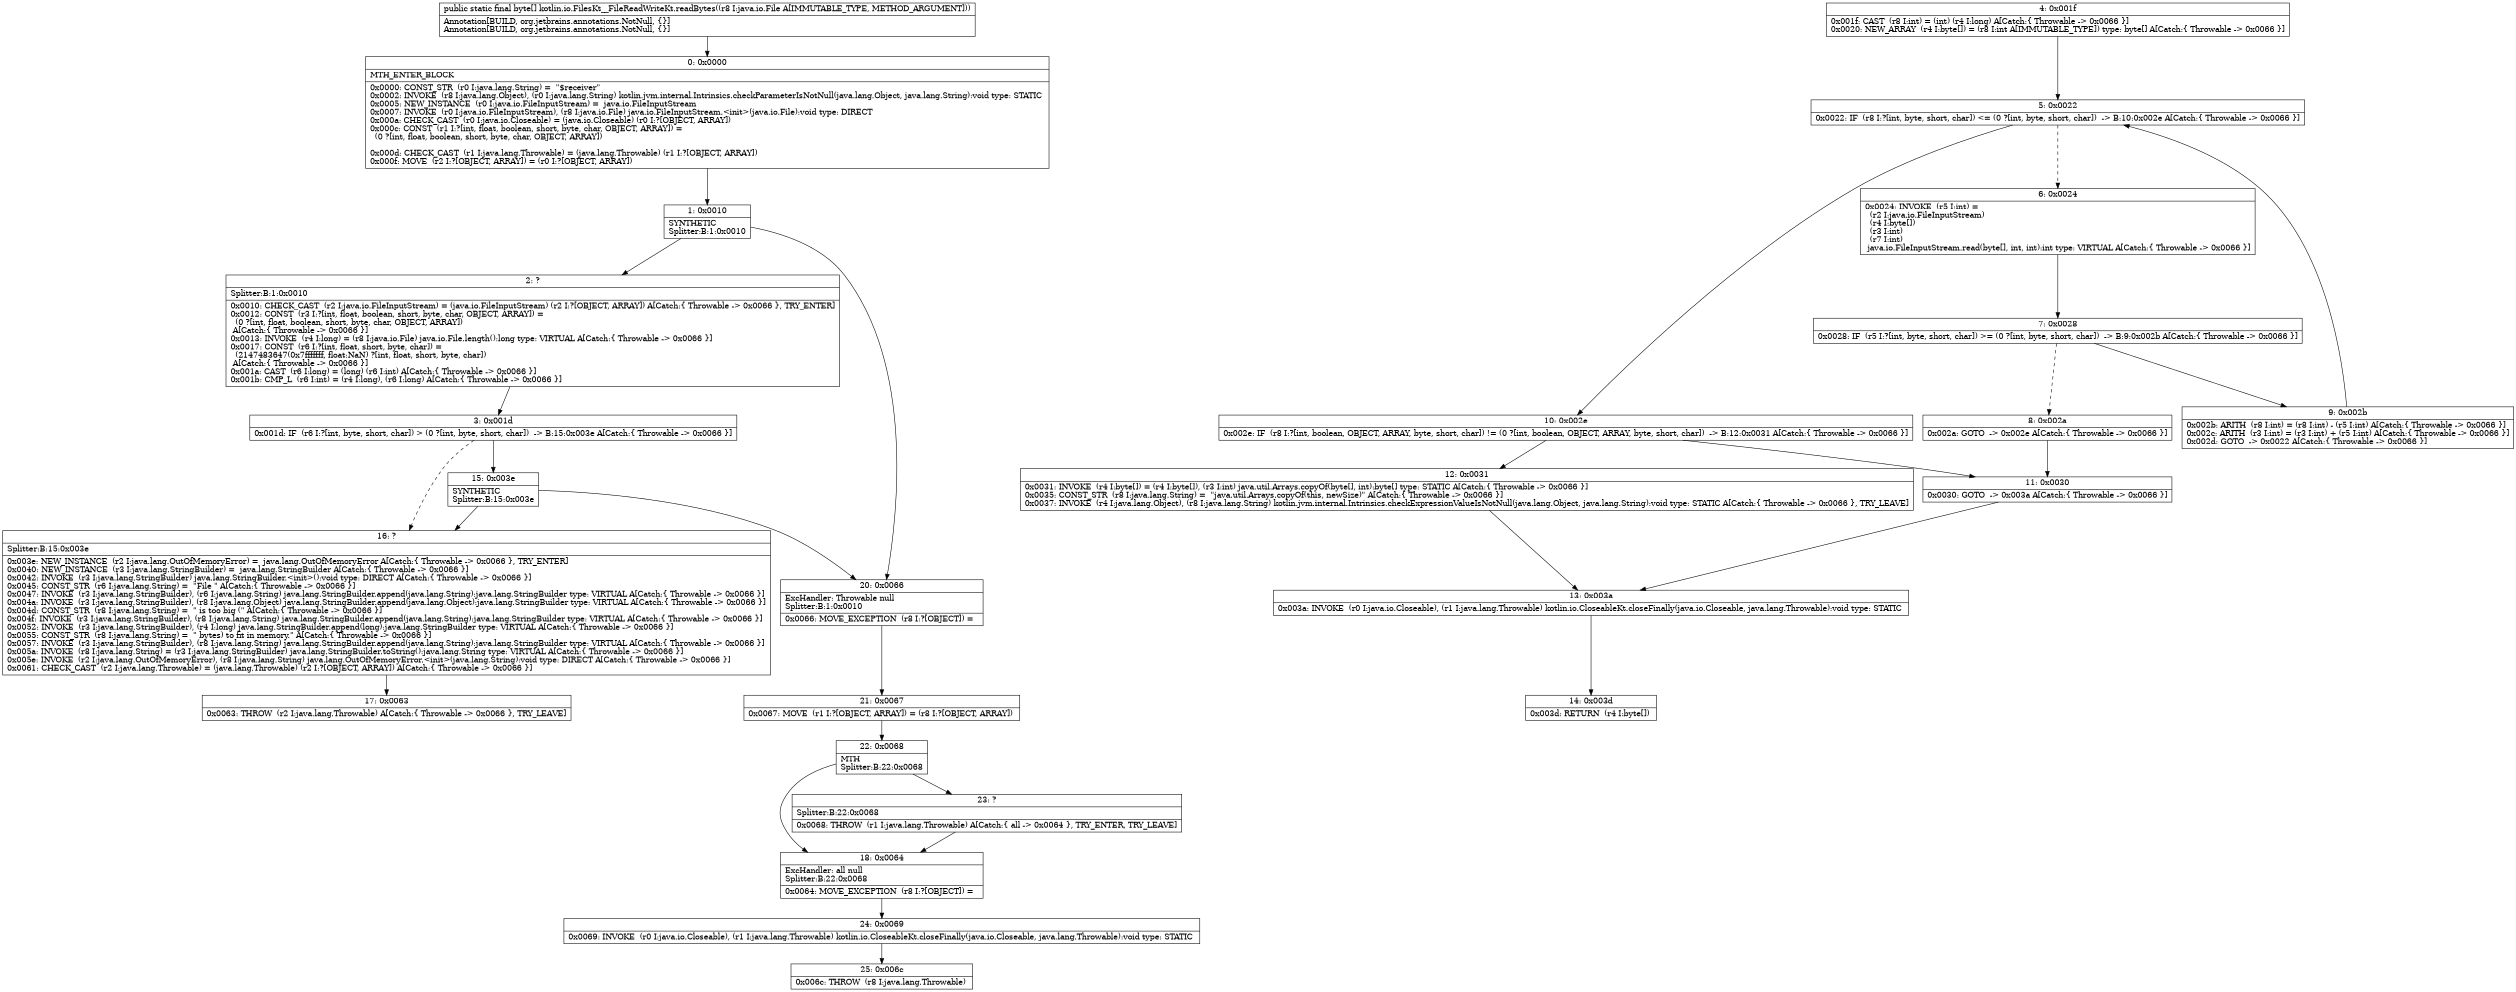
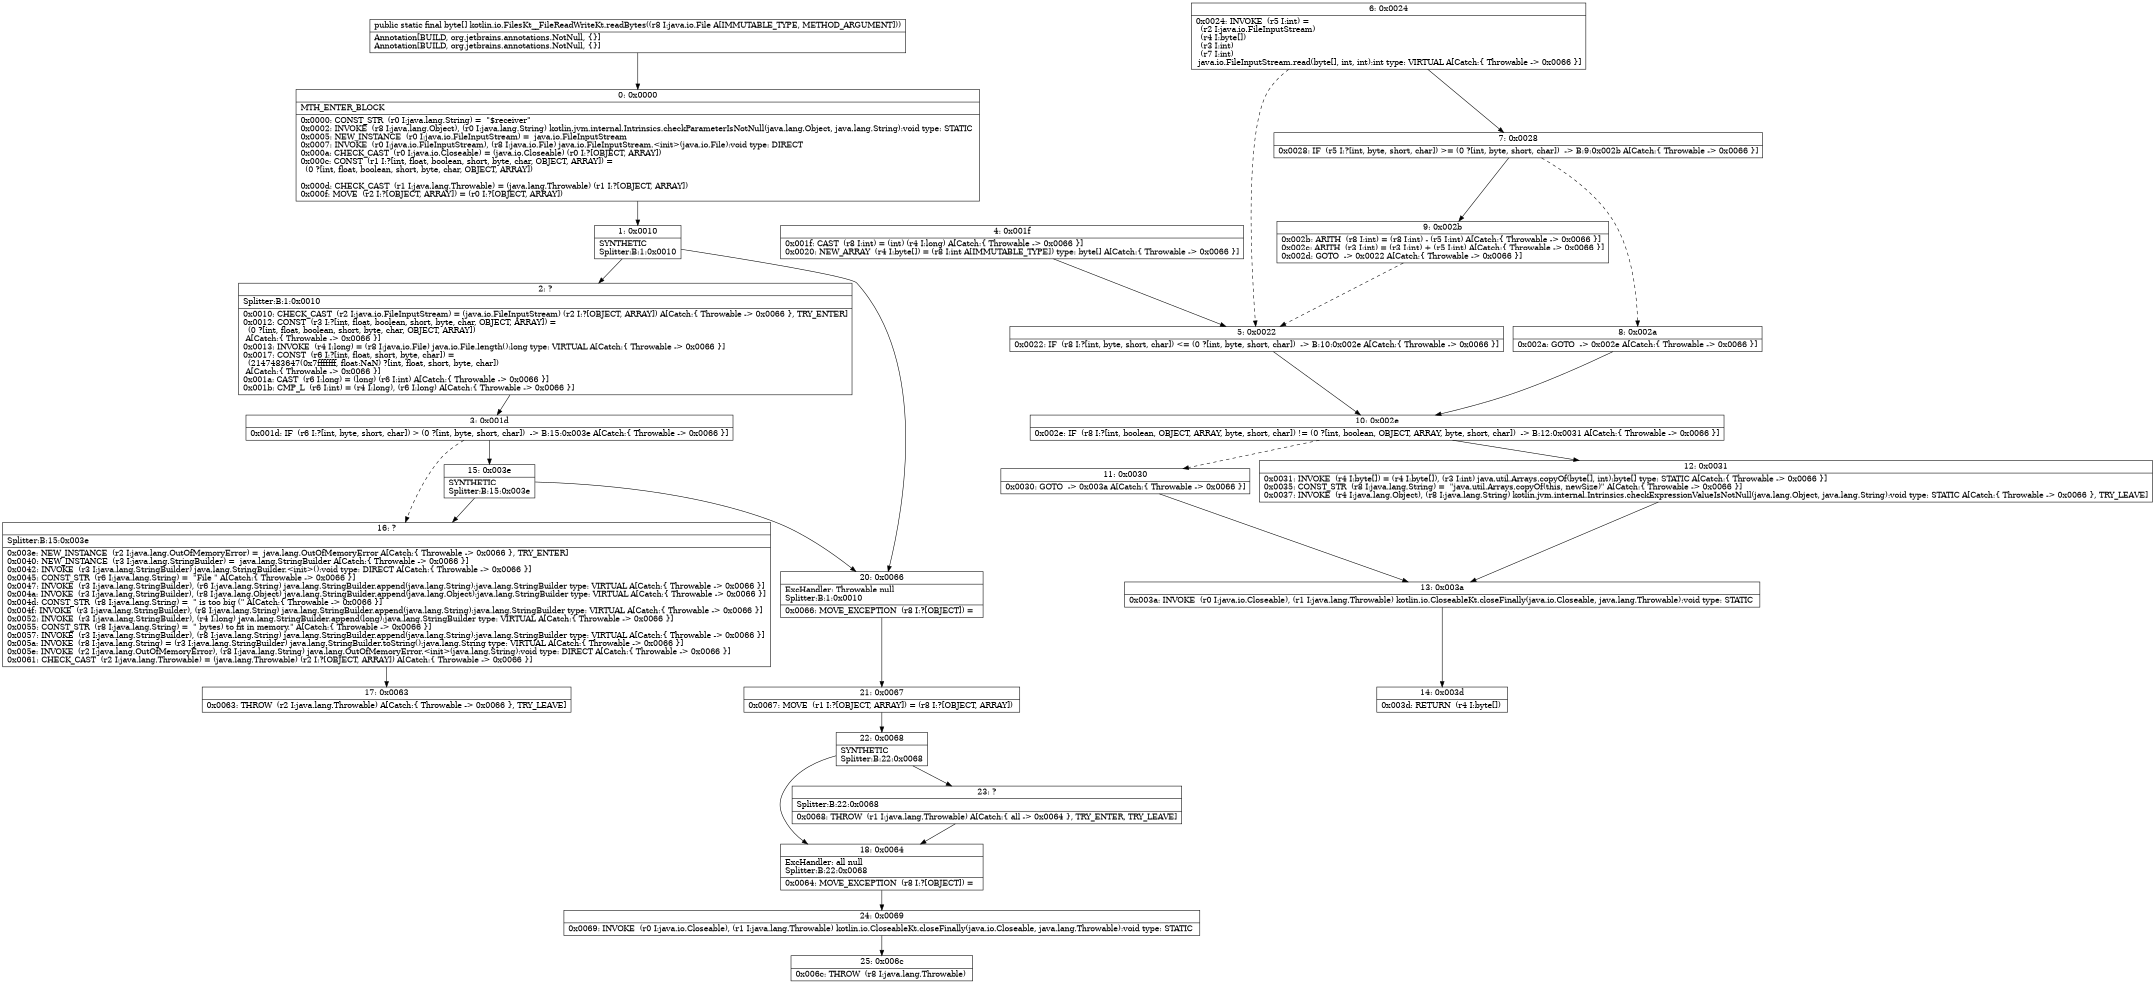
edge "5: 0x0022" -> "6: 0x0024": reversed
edge "9: 0x002b" -> "5: 0x0022": style solid -> dashed
edge "8: 0x002a" -> "11: 0x0030": now "8: 0x002a" -> "10: 0x002e"
edge "10: 0x002e" -> "11: 0x0030": style solid -> dashed
node "22: 0x0068": text "MTH" -> "SYNTHETIC"
